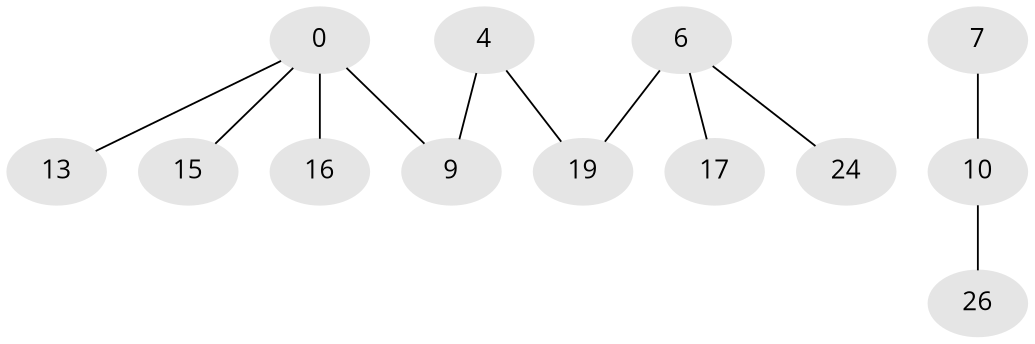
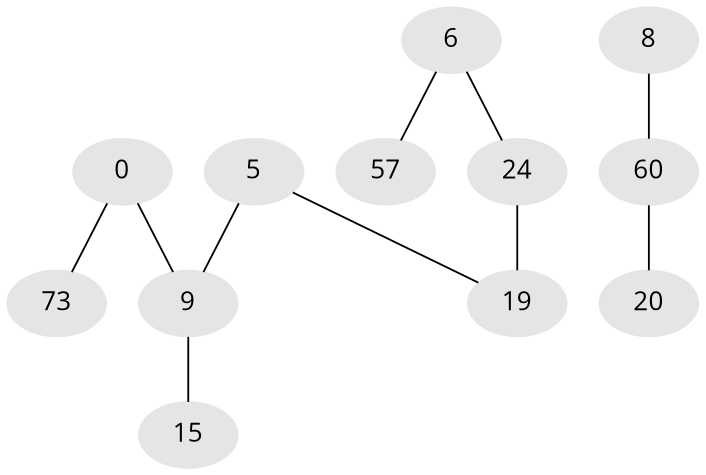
node "4": label "4" -> "5"
node "7": label "7" -> "8"
edge "0" -- "15": now "9" -- "15"
edge "6" -- "19": now "24" -- "19"
node "13": label "13" -> "73"
node "16": removed
node "17": label "17" -> "57"
node "10": label "10" -> "60"
node "26": label "26" -> "20"
